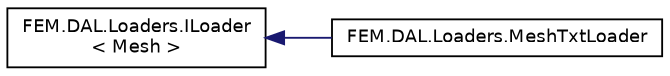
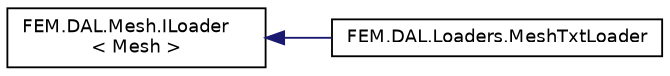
node "FEM.DAL.Loaders.ILoader < Mesh >": label "FEM.DAL.Loaders.ILoader < Mesh >" -> "FEM.DAL.Mesh.ILoader < Mesh >"
